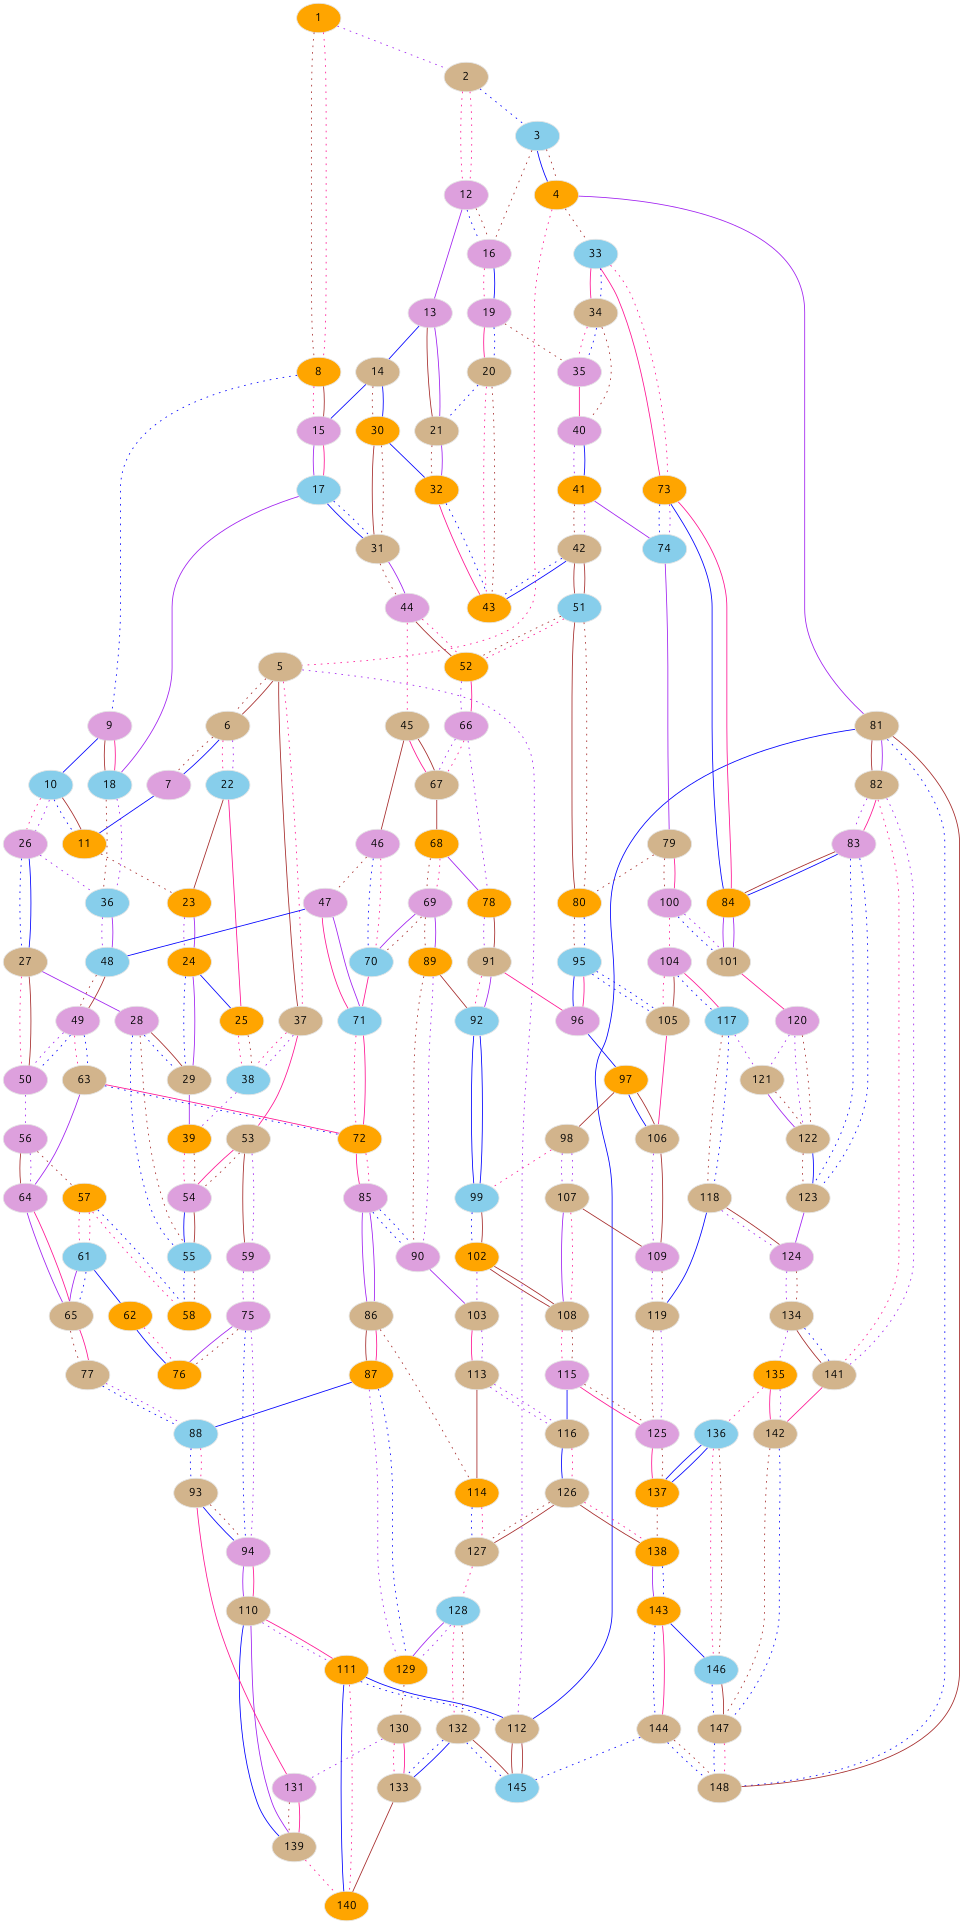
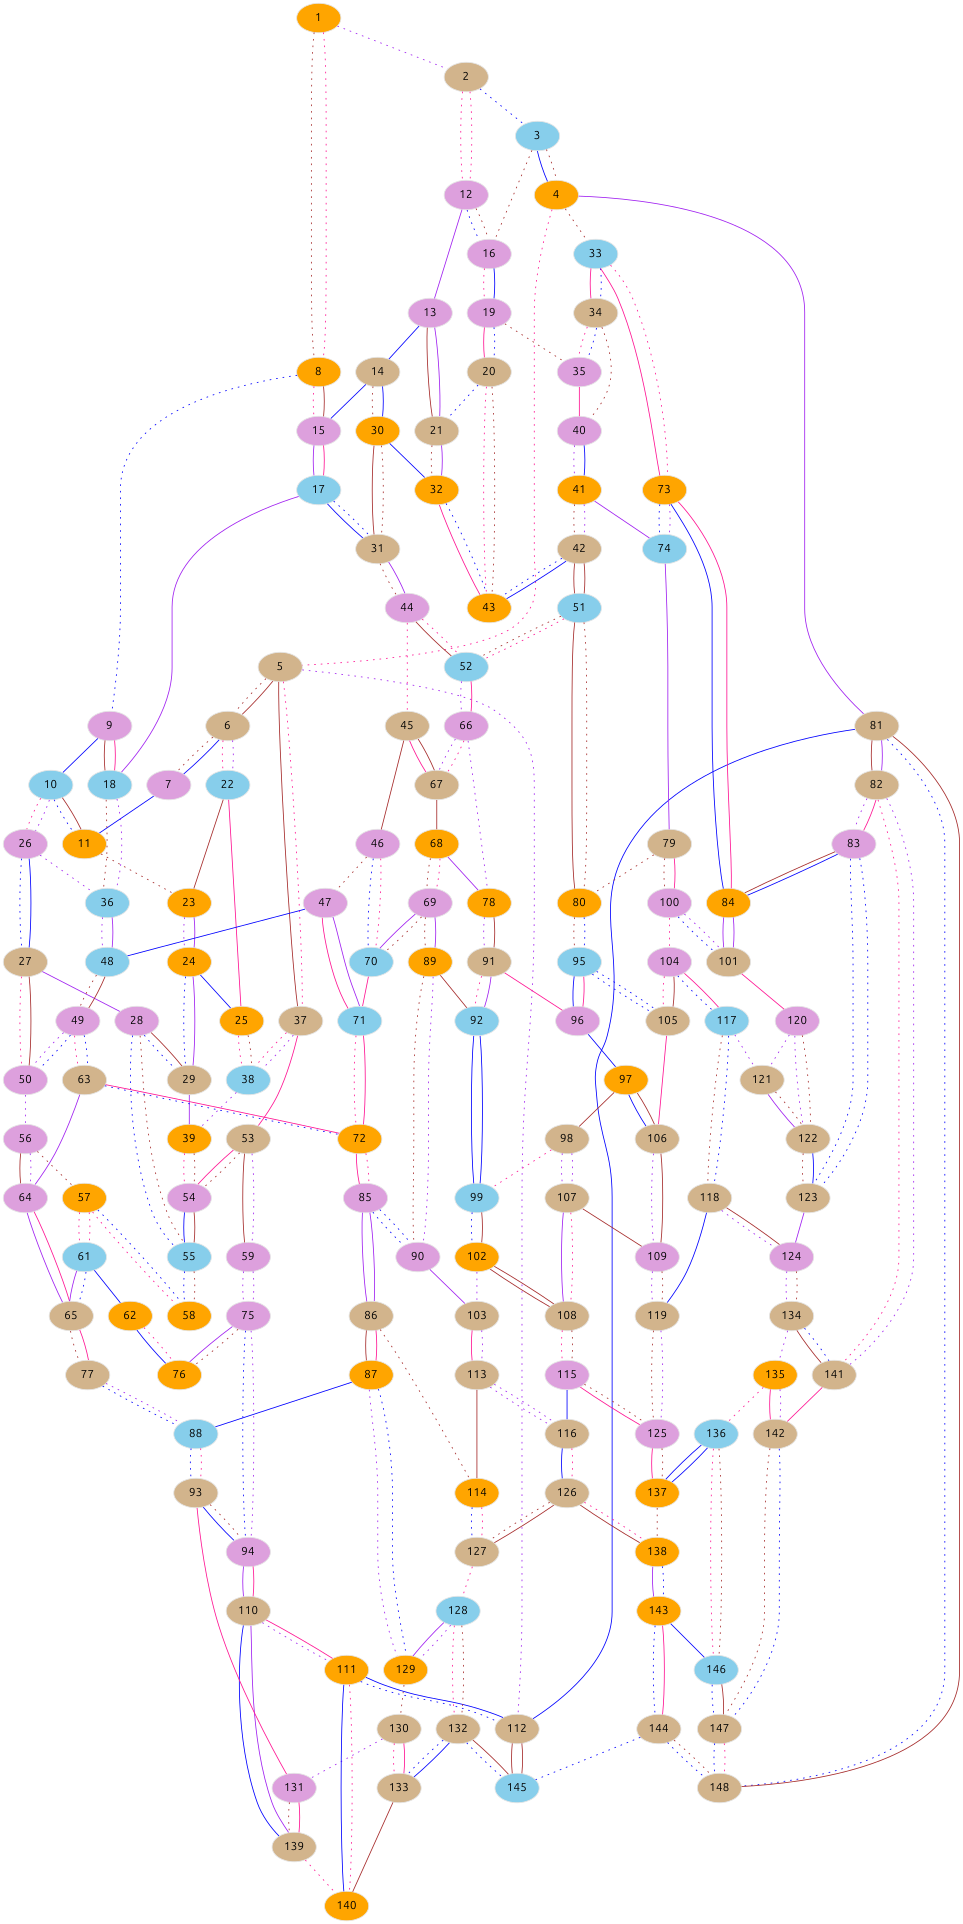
node "52": fillcolor orange -> skyblue
